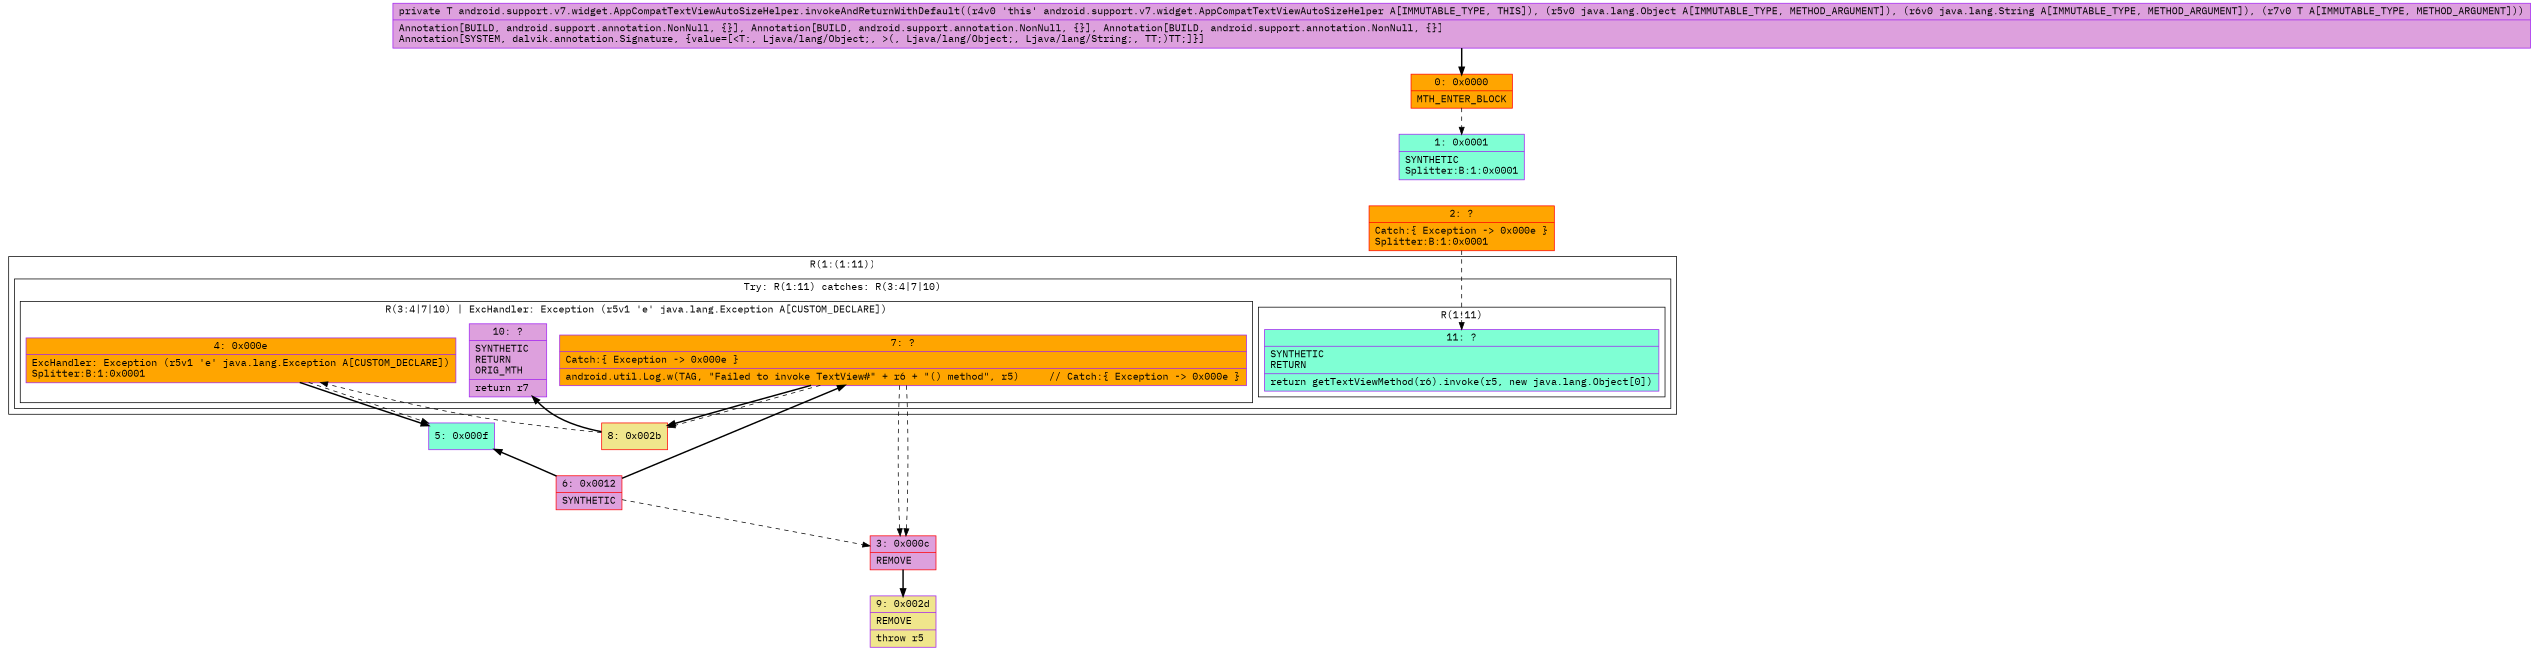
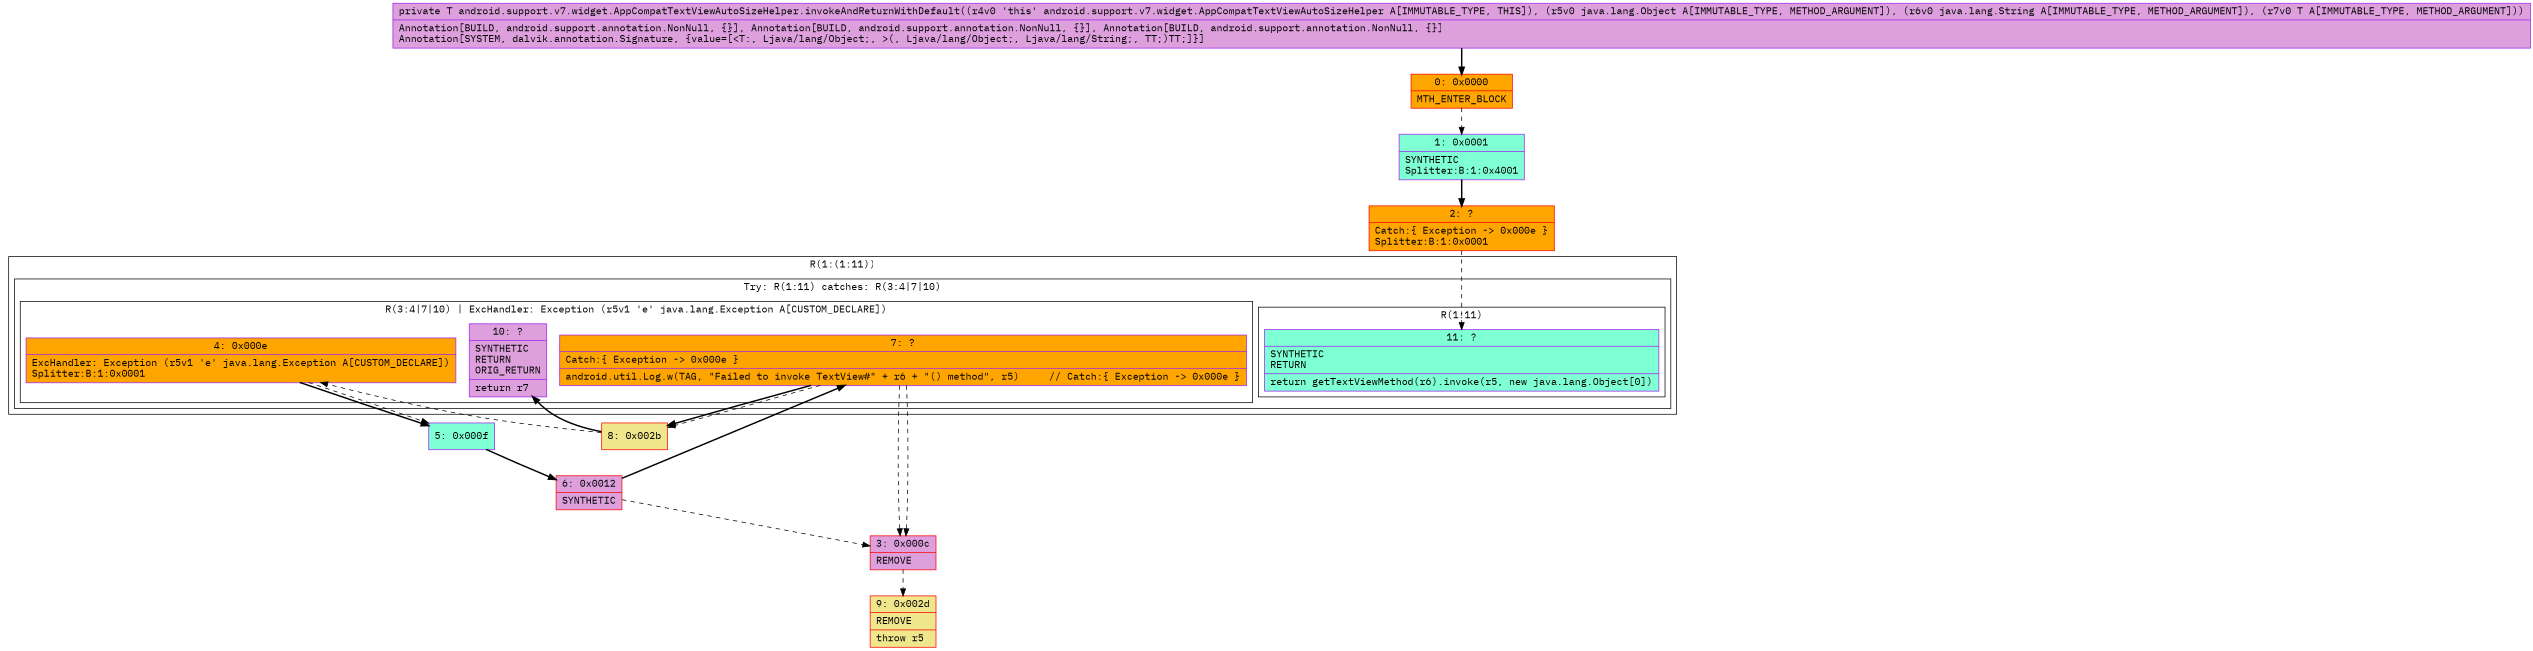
node "1: 0x0001": text "Splitter:B:1:0x0001" -> "Splitter:B:1:0x4001"
edge "1: 0x0001" -> "2: ?": added
node "10: ?": text "ORIG_MTH" -> "ORIG_RETURN"
edge "6: 0x0012" -> "5: 0x000f": reversed
edge "3: 0x000c" -> "9: 0x002d": style bold -> dashed
node "9: 0x002d": color purple -> red
